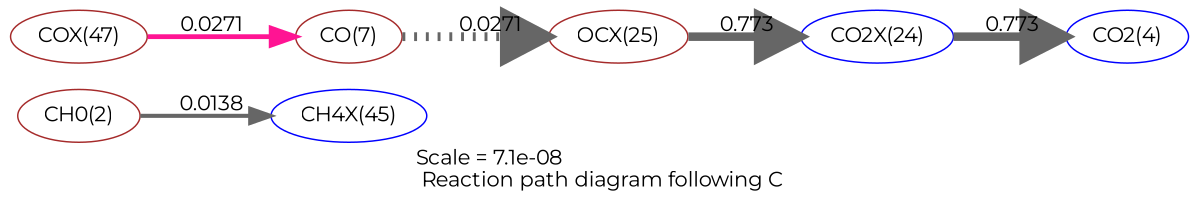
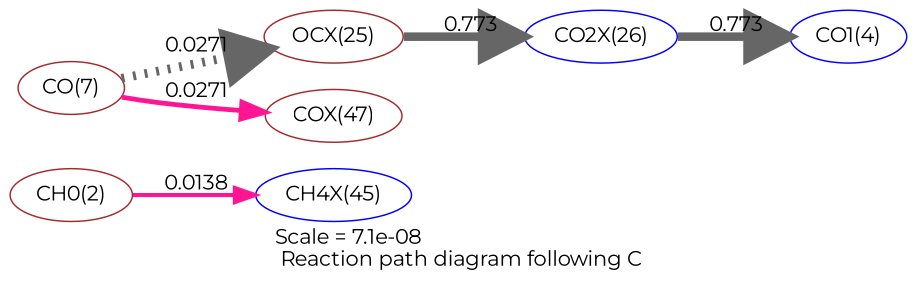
edge "COX(47)" -> "CO(7)": reversed
node "CO2X(24)": label "CO2X(24)" -> "CO2X(26)"
node "CO2(4)": label "CO2(4)" -> "CO1(4)"
edge "CH0(2)" -> "CH4X(45)": color gray40 -> deeppink
